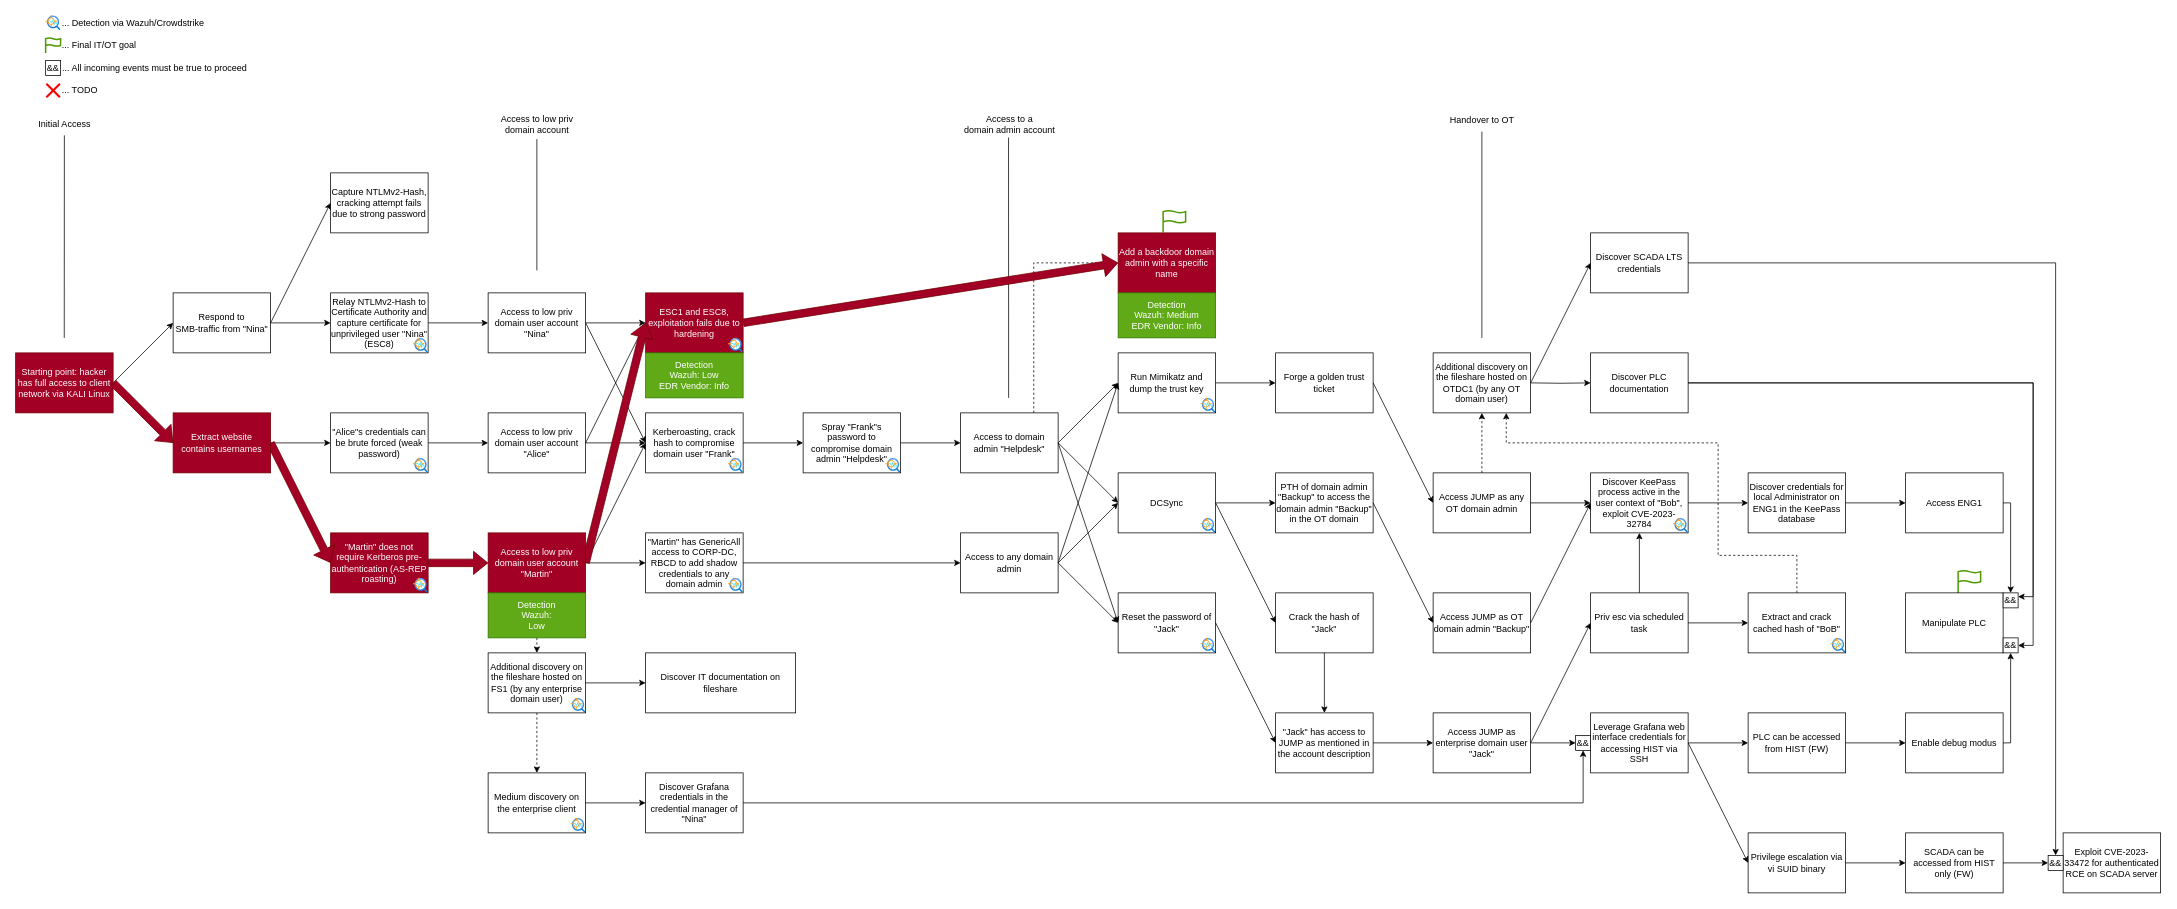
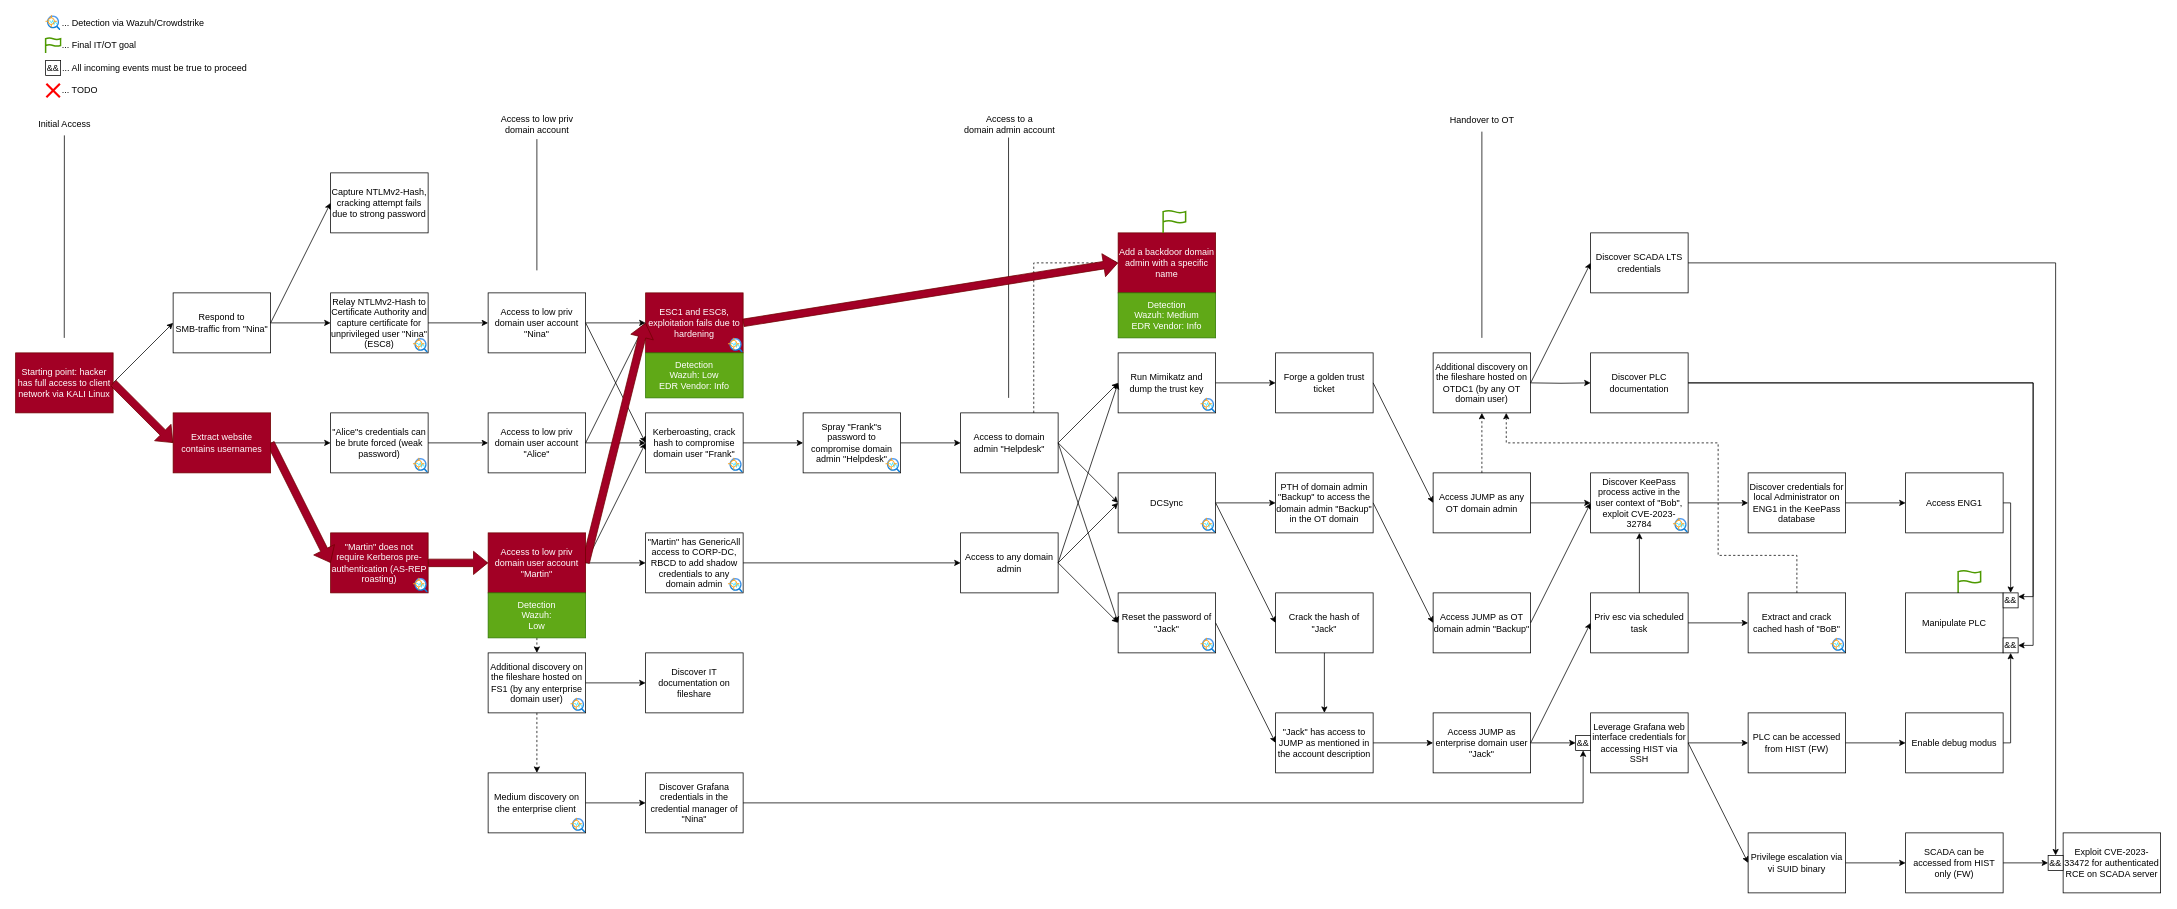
node "Discover IT documentation on fileshare": size 150x60 -> 98x60
